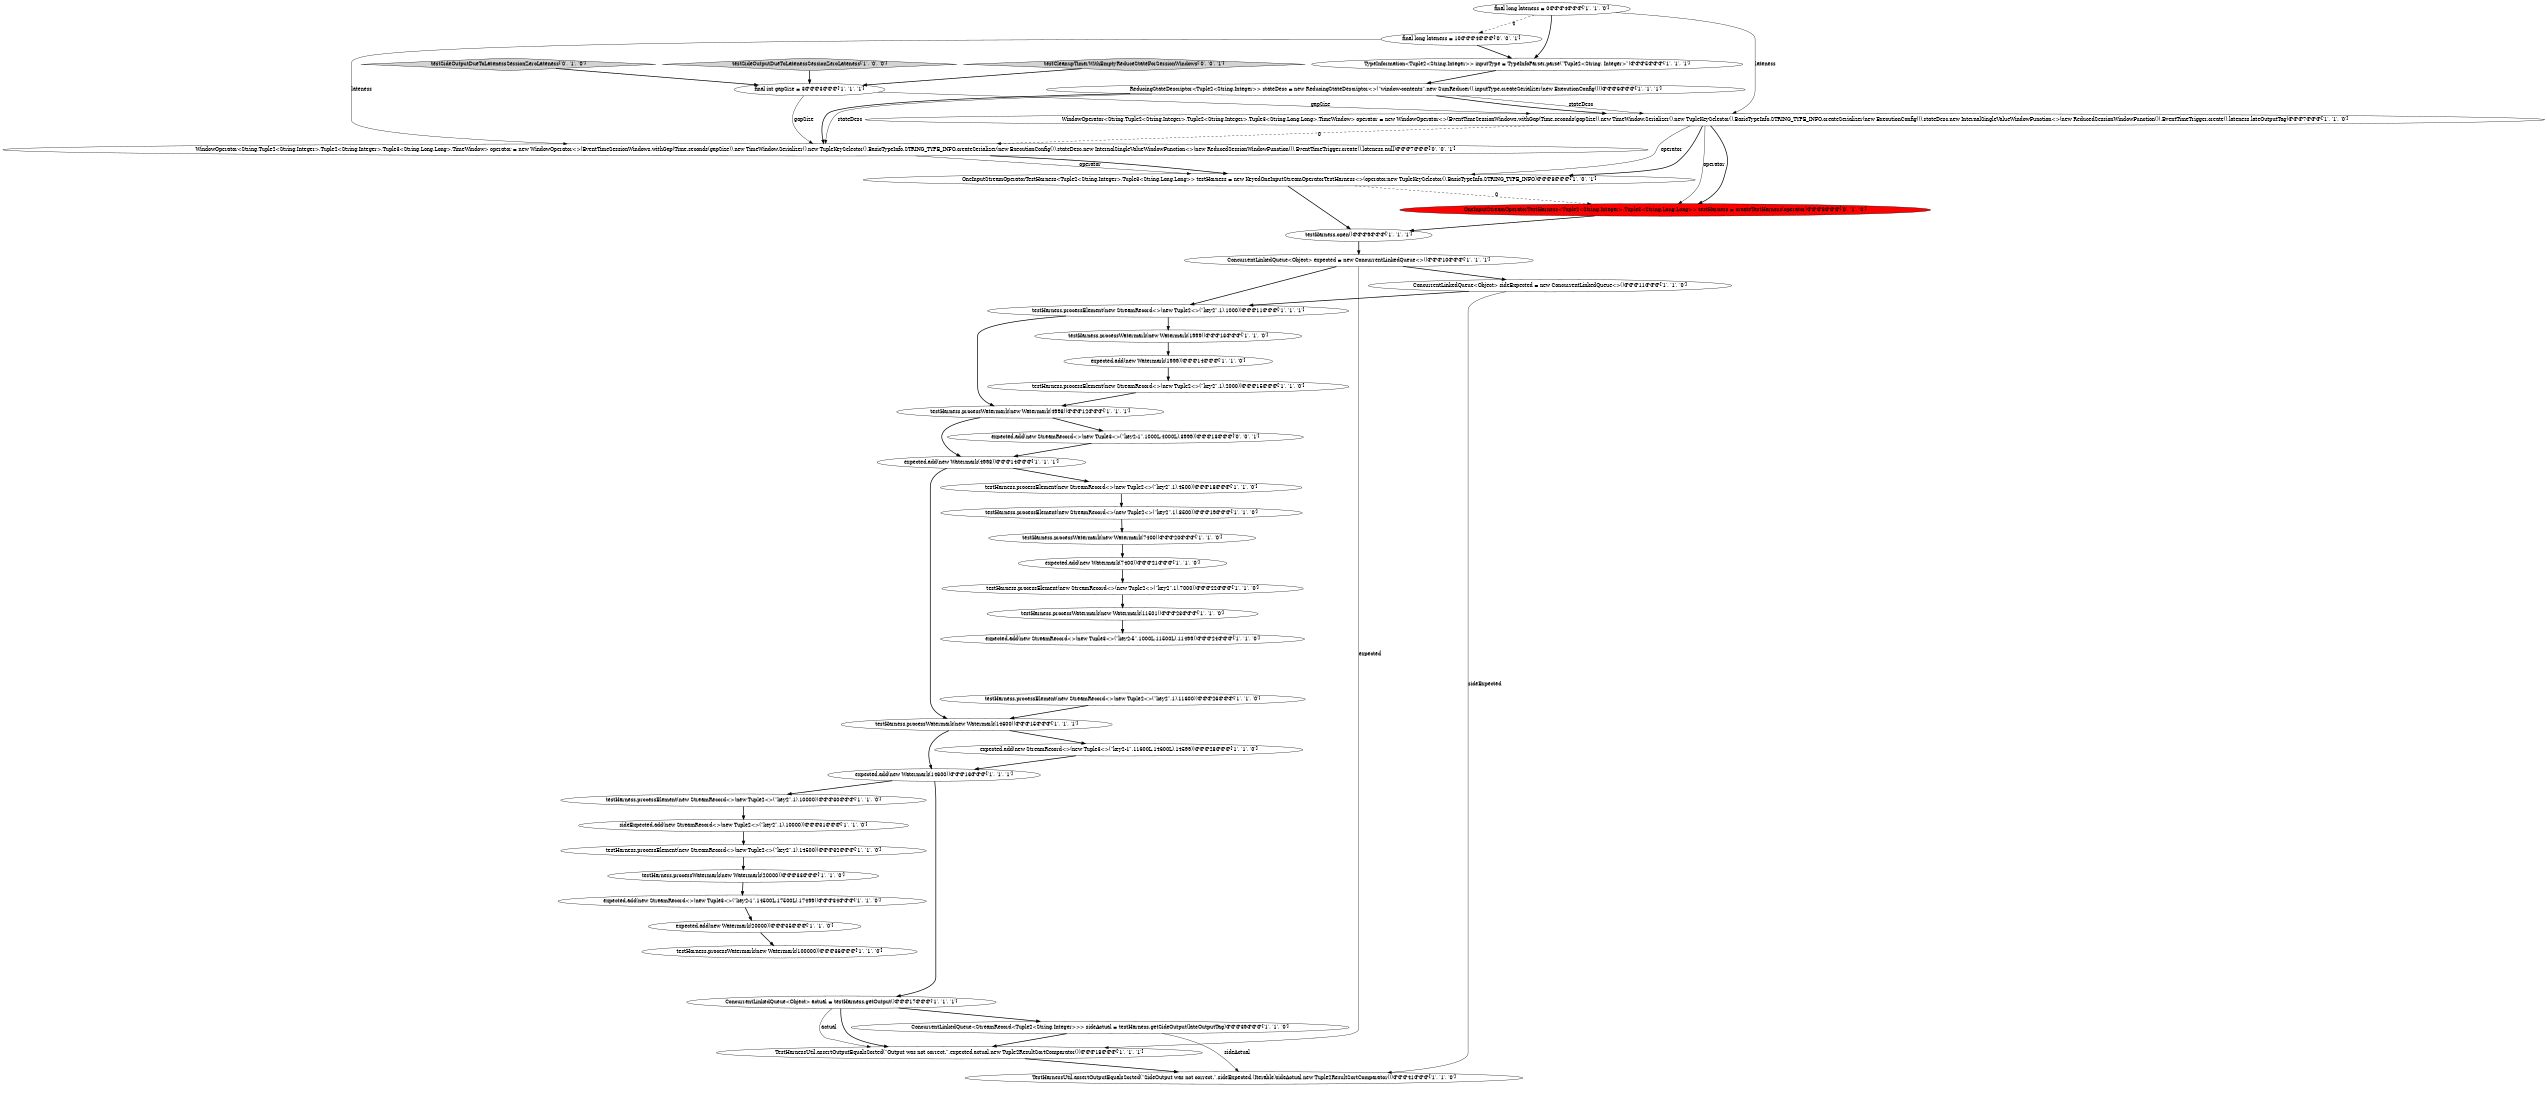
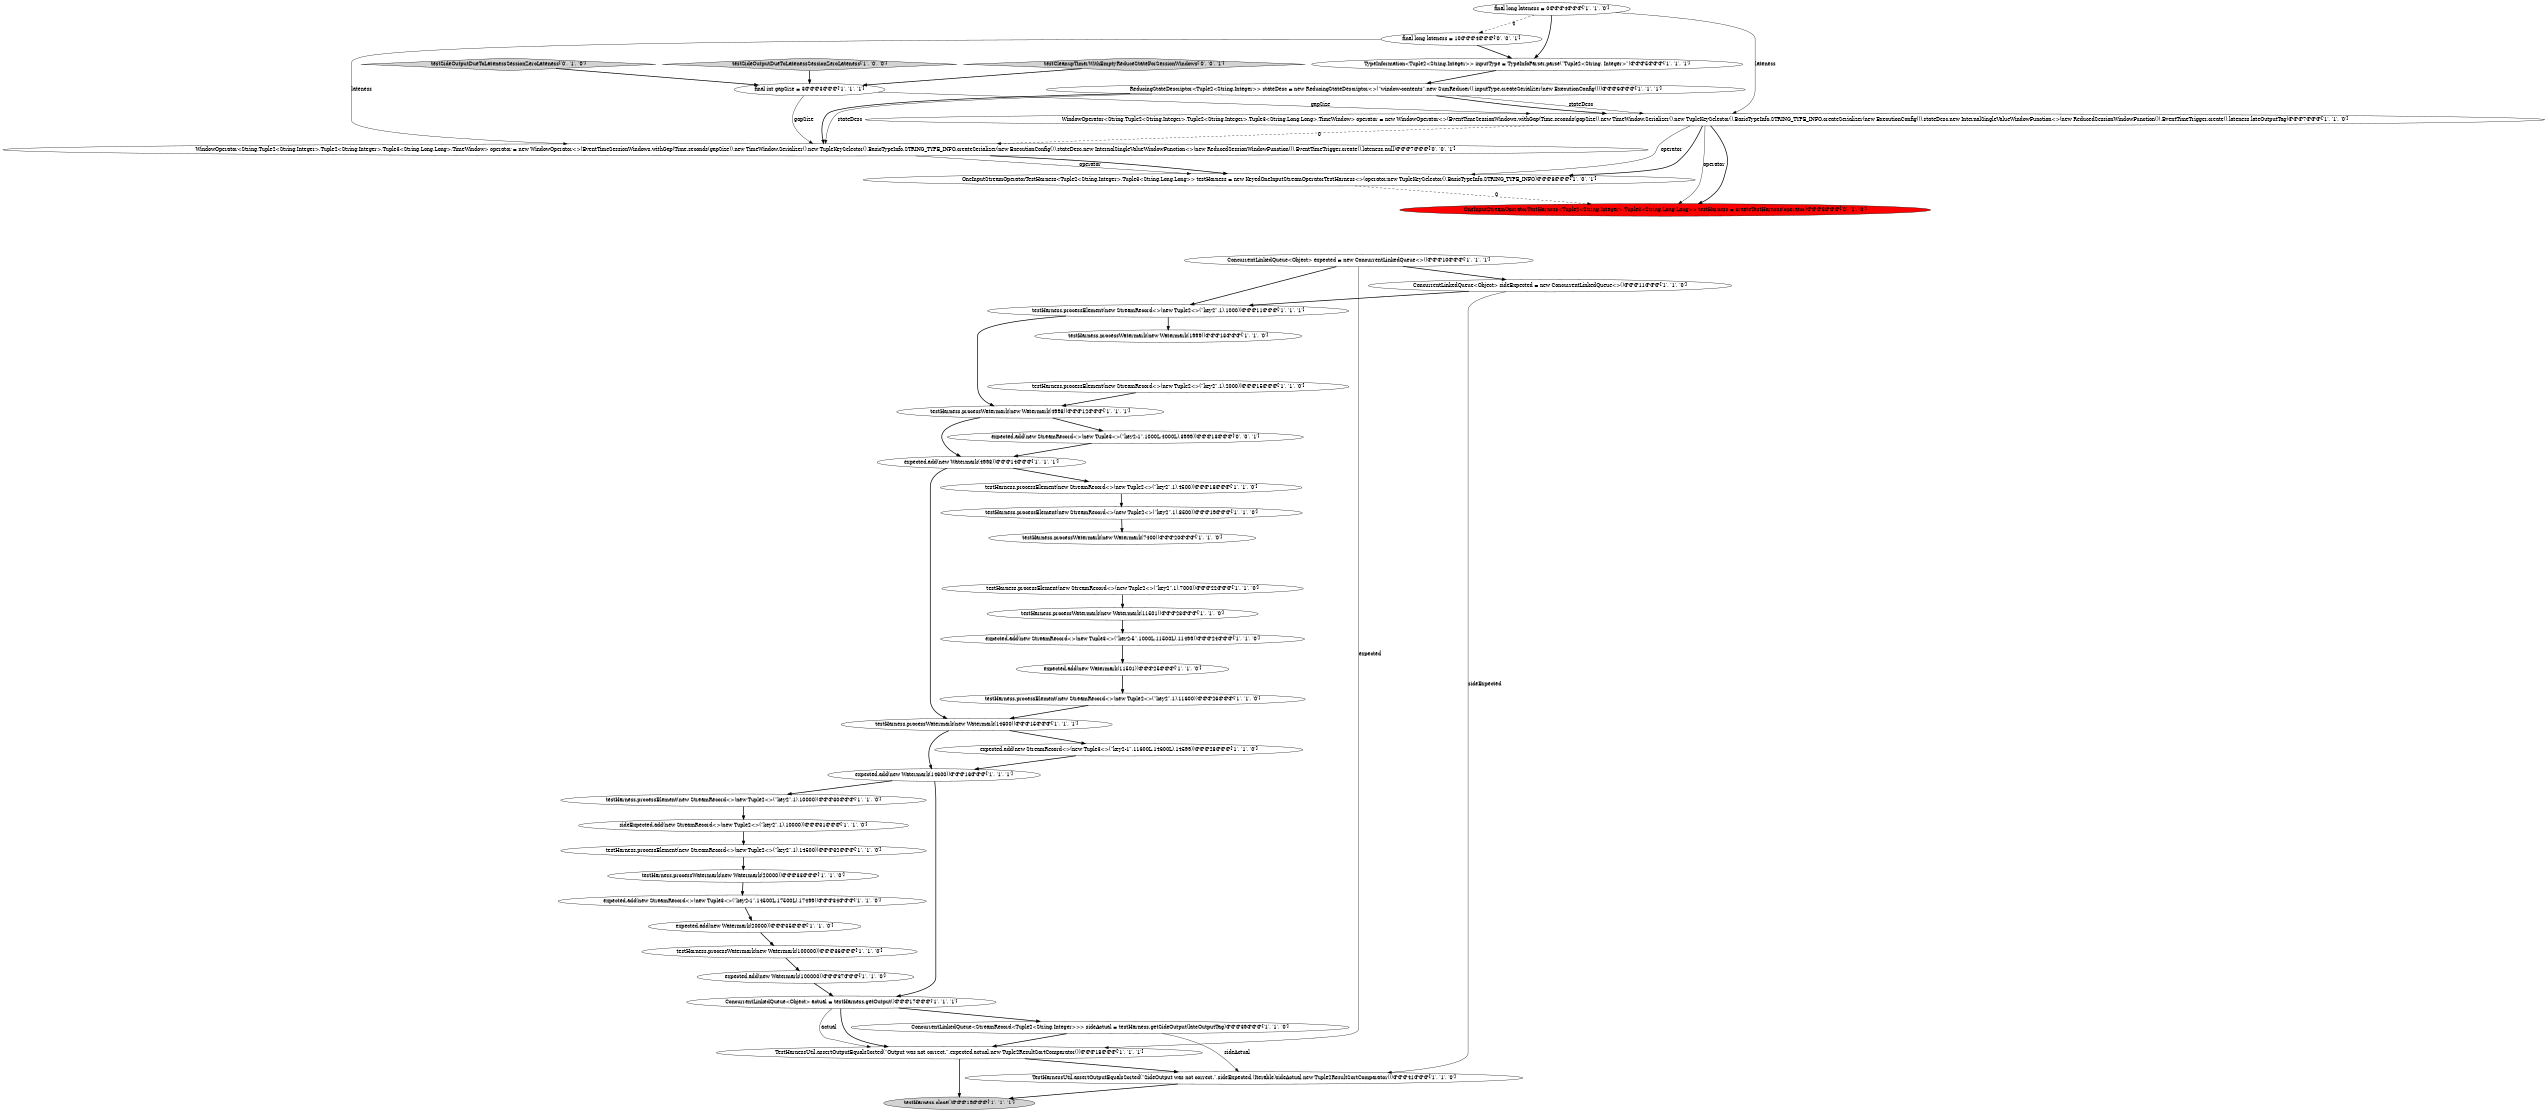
node "testHarness.open()@@@9@@@['1', '1', '1']": removed
node "expected.add(new Watermark(1999))@@@14@@@['1', '1', '0']": removed
node "expected.add(new Watermark(7400))@@@21@@@['1', '1', '0']": removed
node "expected.add(new Watermark(11501))@@@25@@@['1', '1', '0']": added
node "expected.add(new Watermark(100000))@@@37@@@['1', '1', '0']": added
node "testHarness.close()@@@19@@@['1', '1', '1']": added
